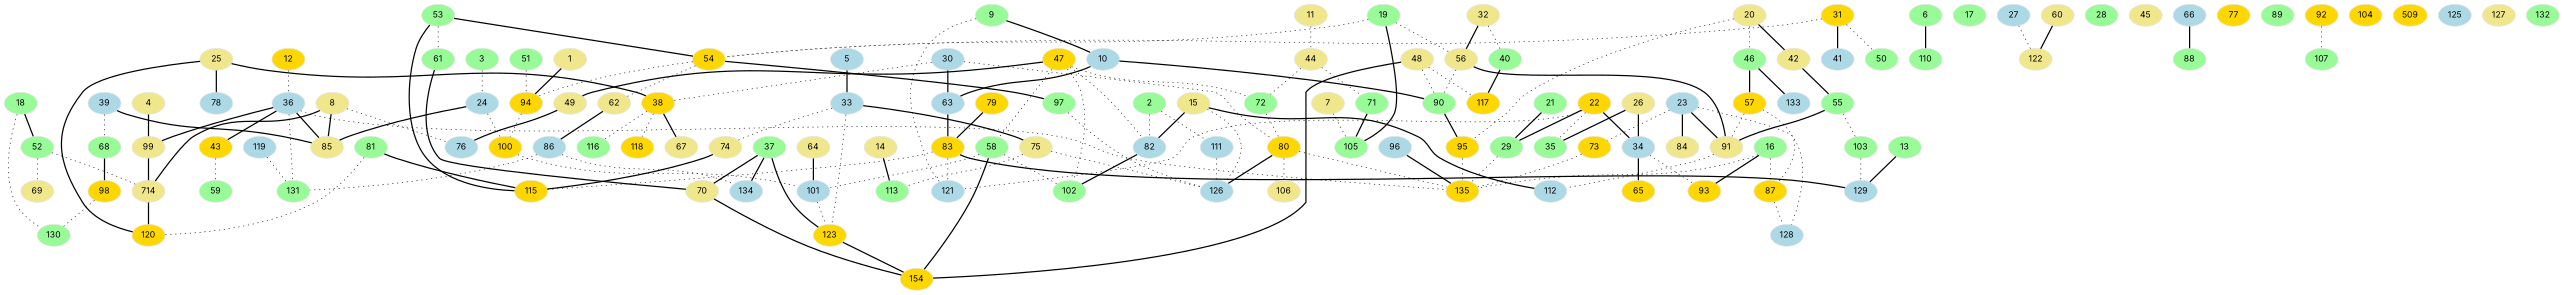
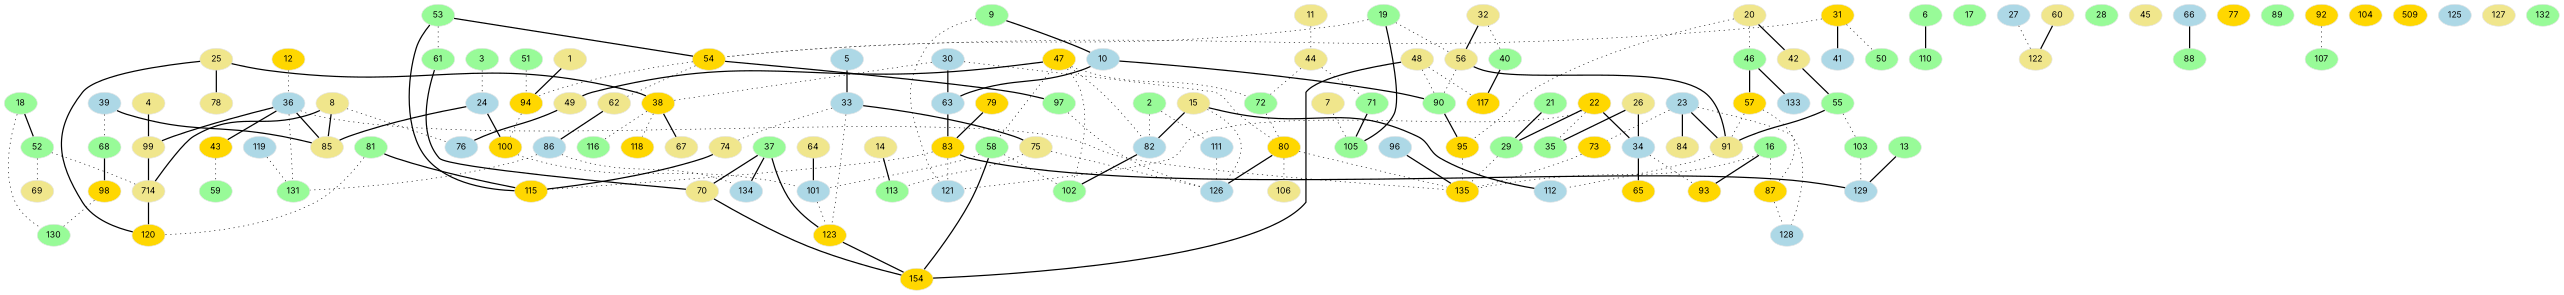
node "78": fillcolor lightblue -> khaki
edge "24" -- "100": style dotted -> bold
